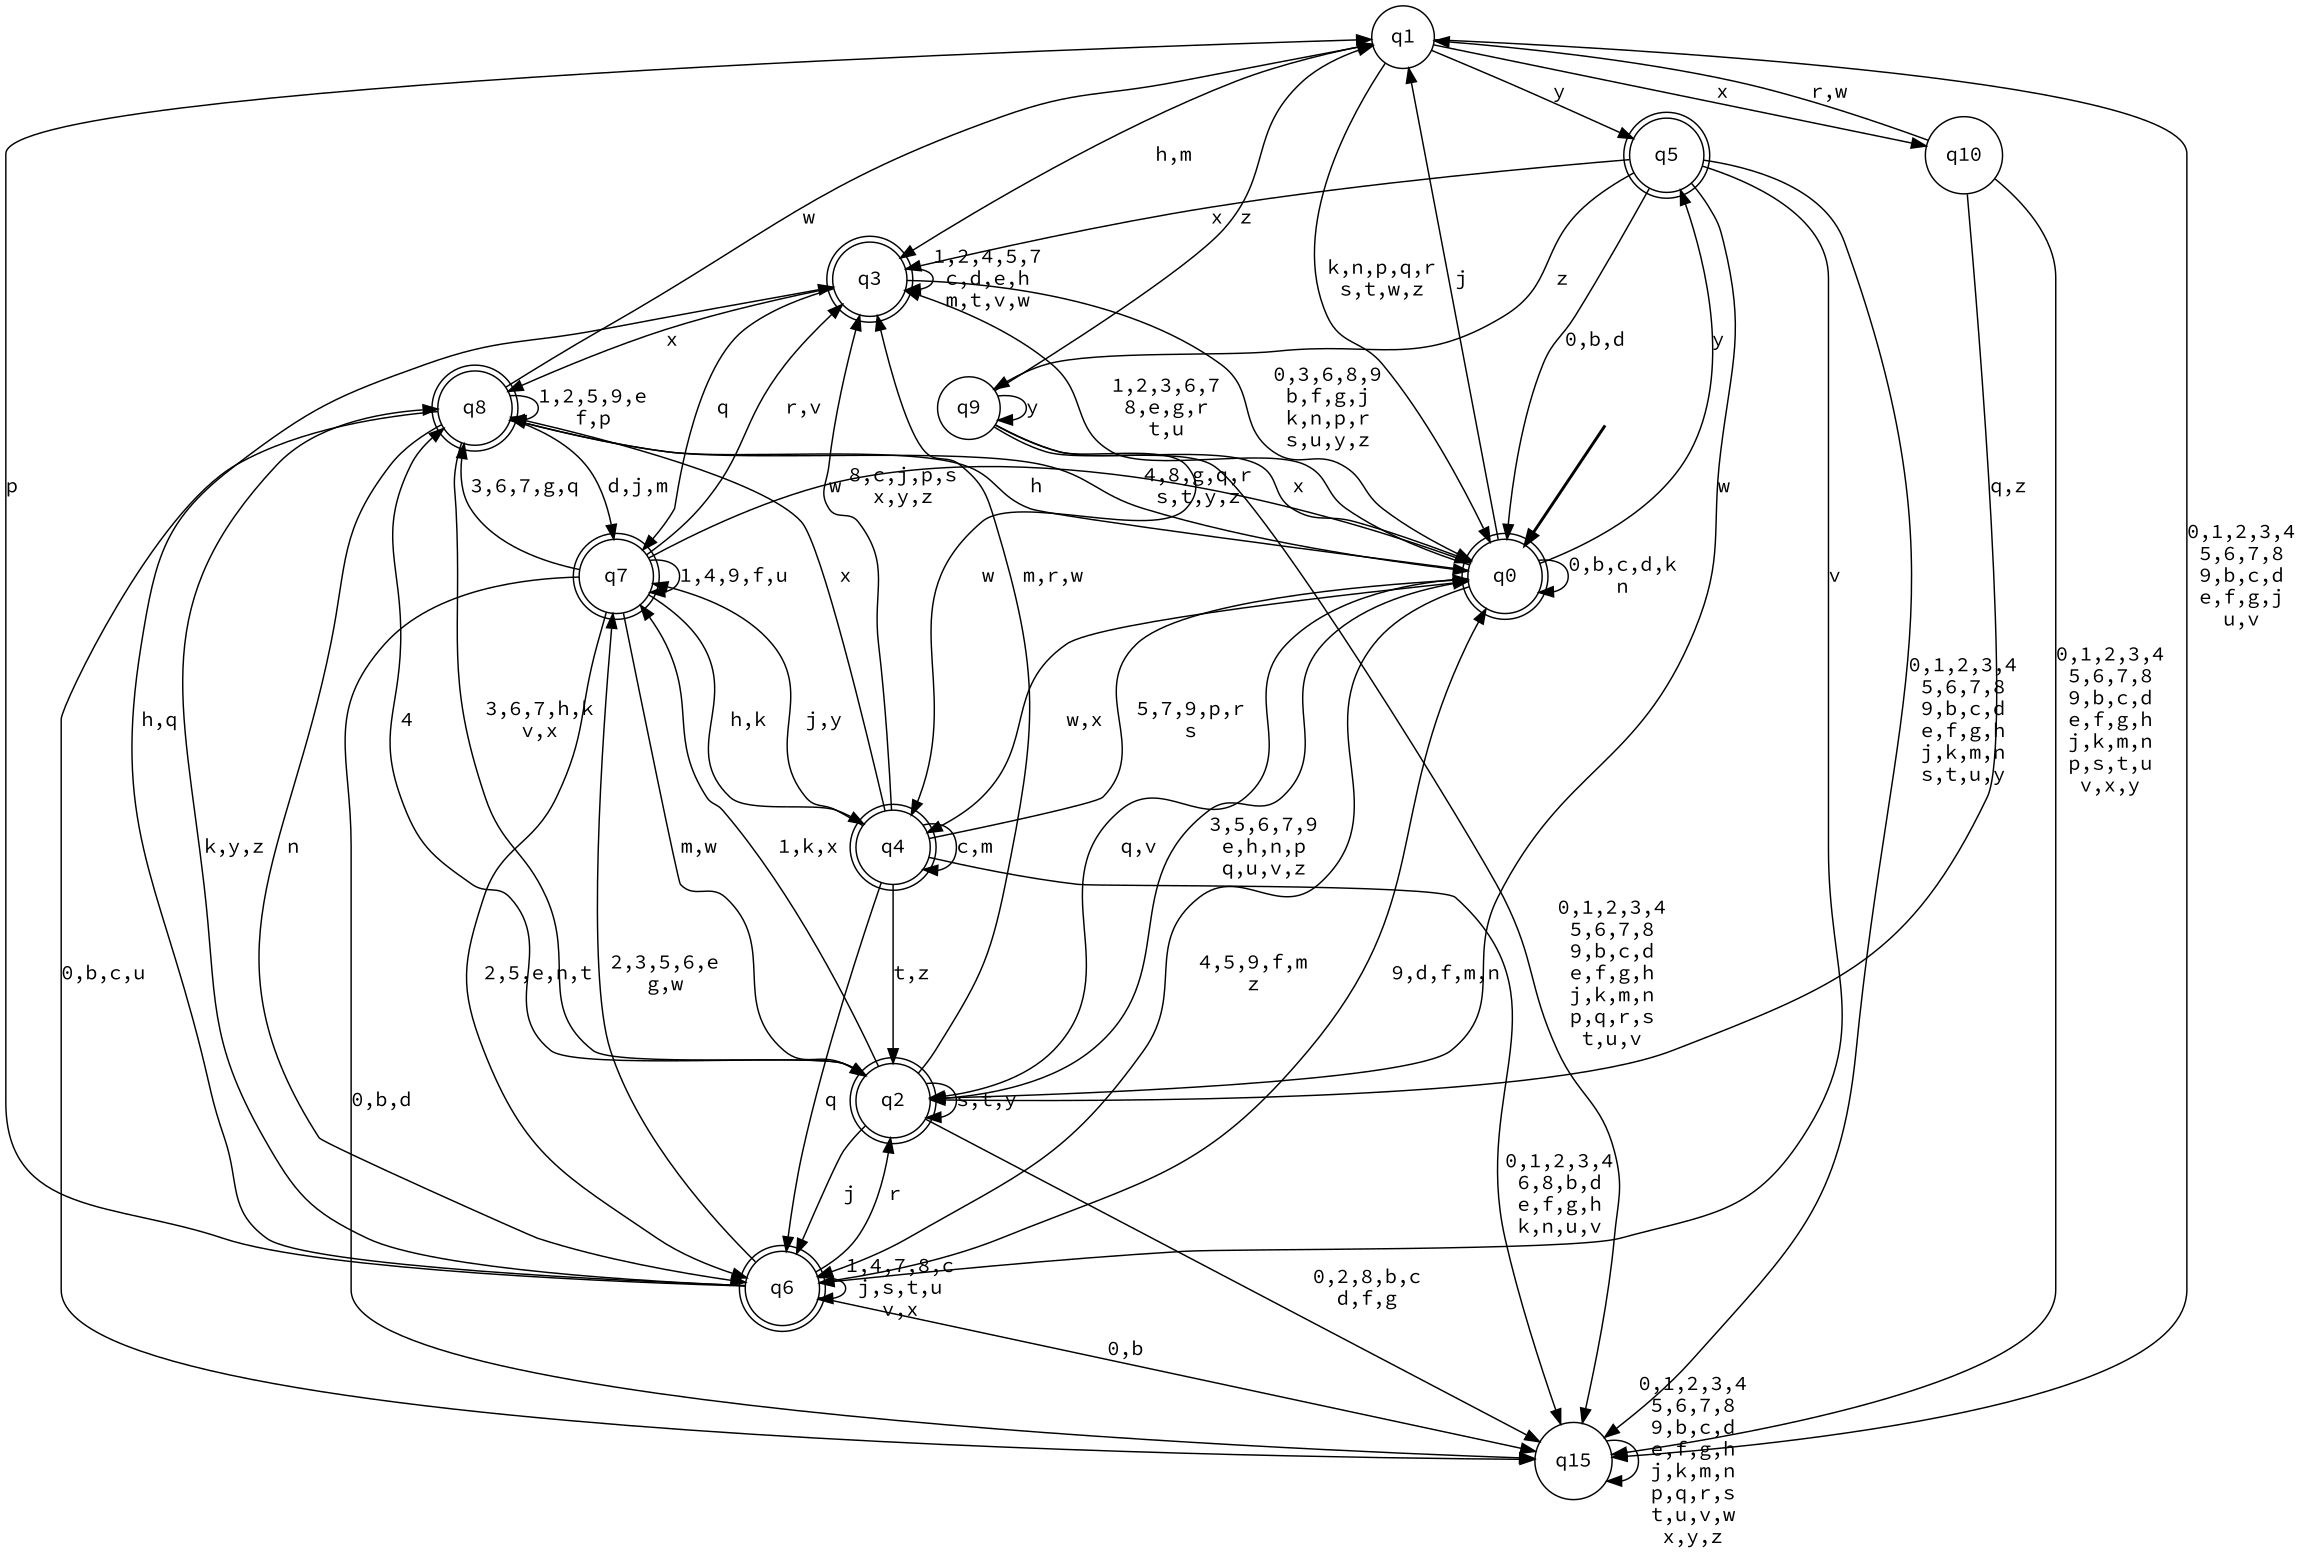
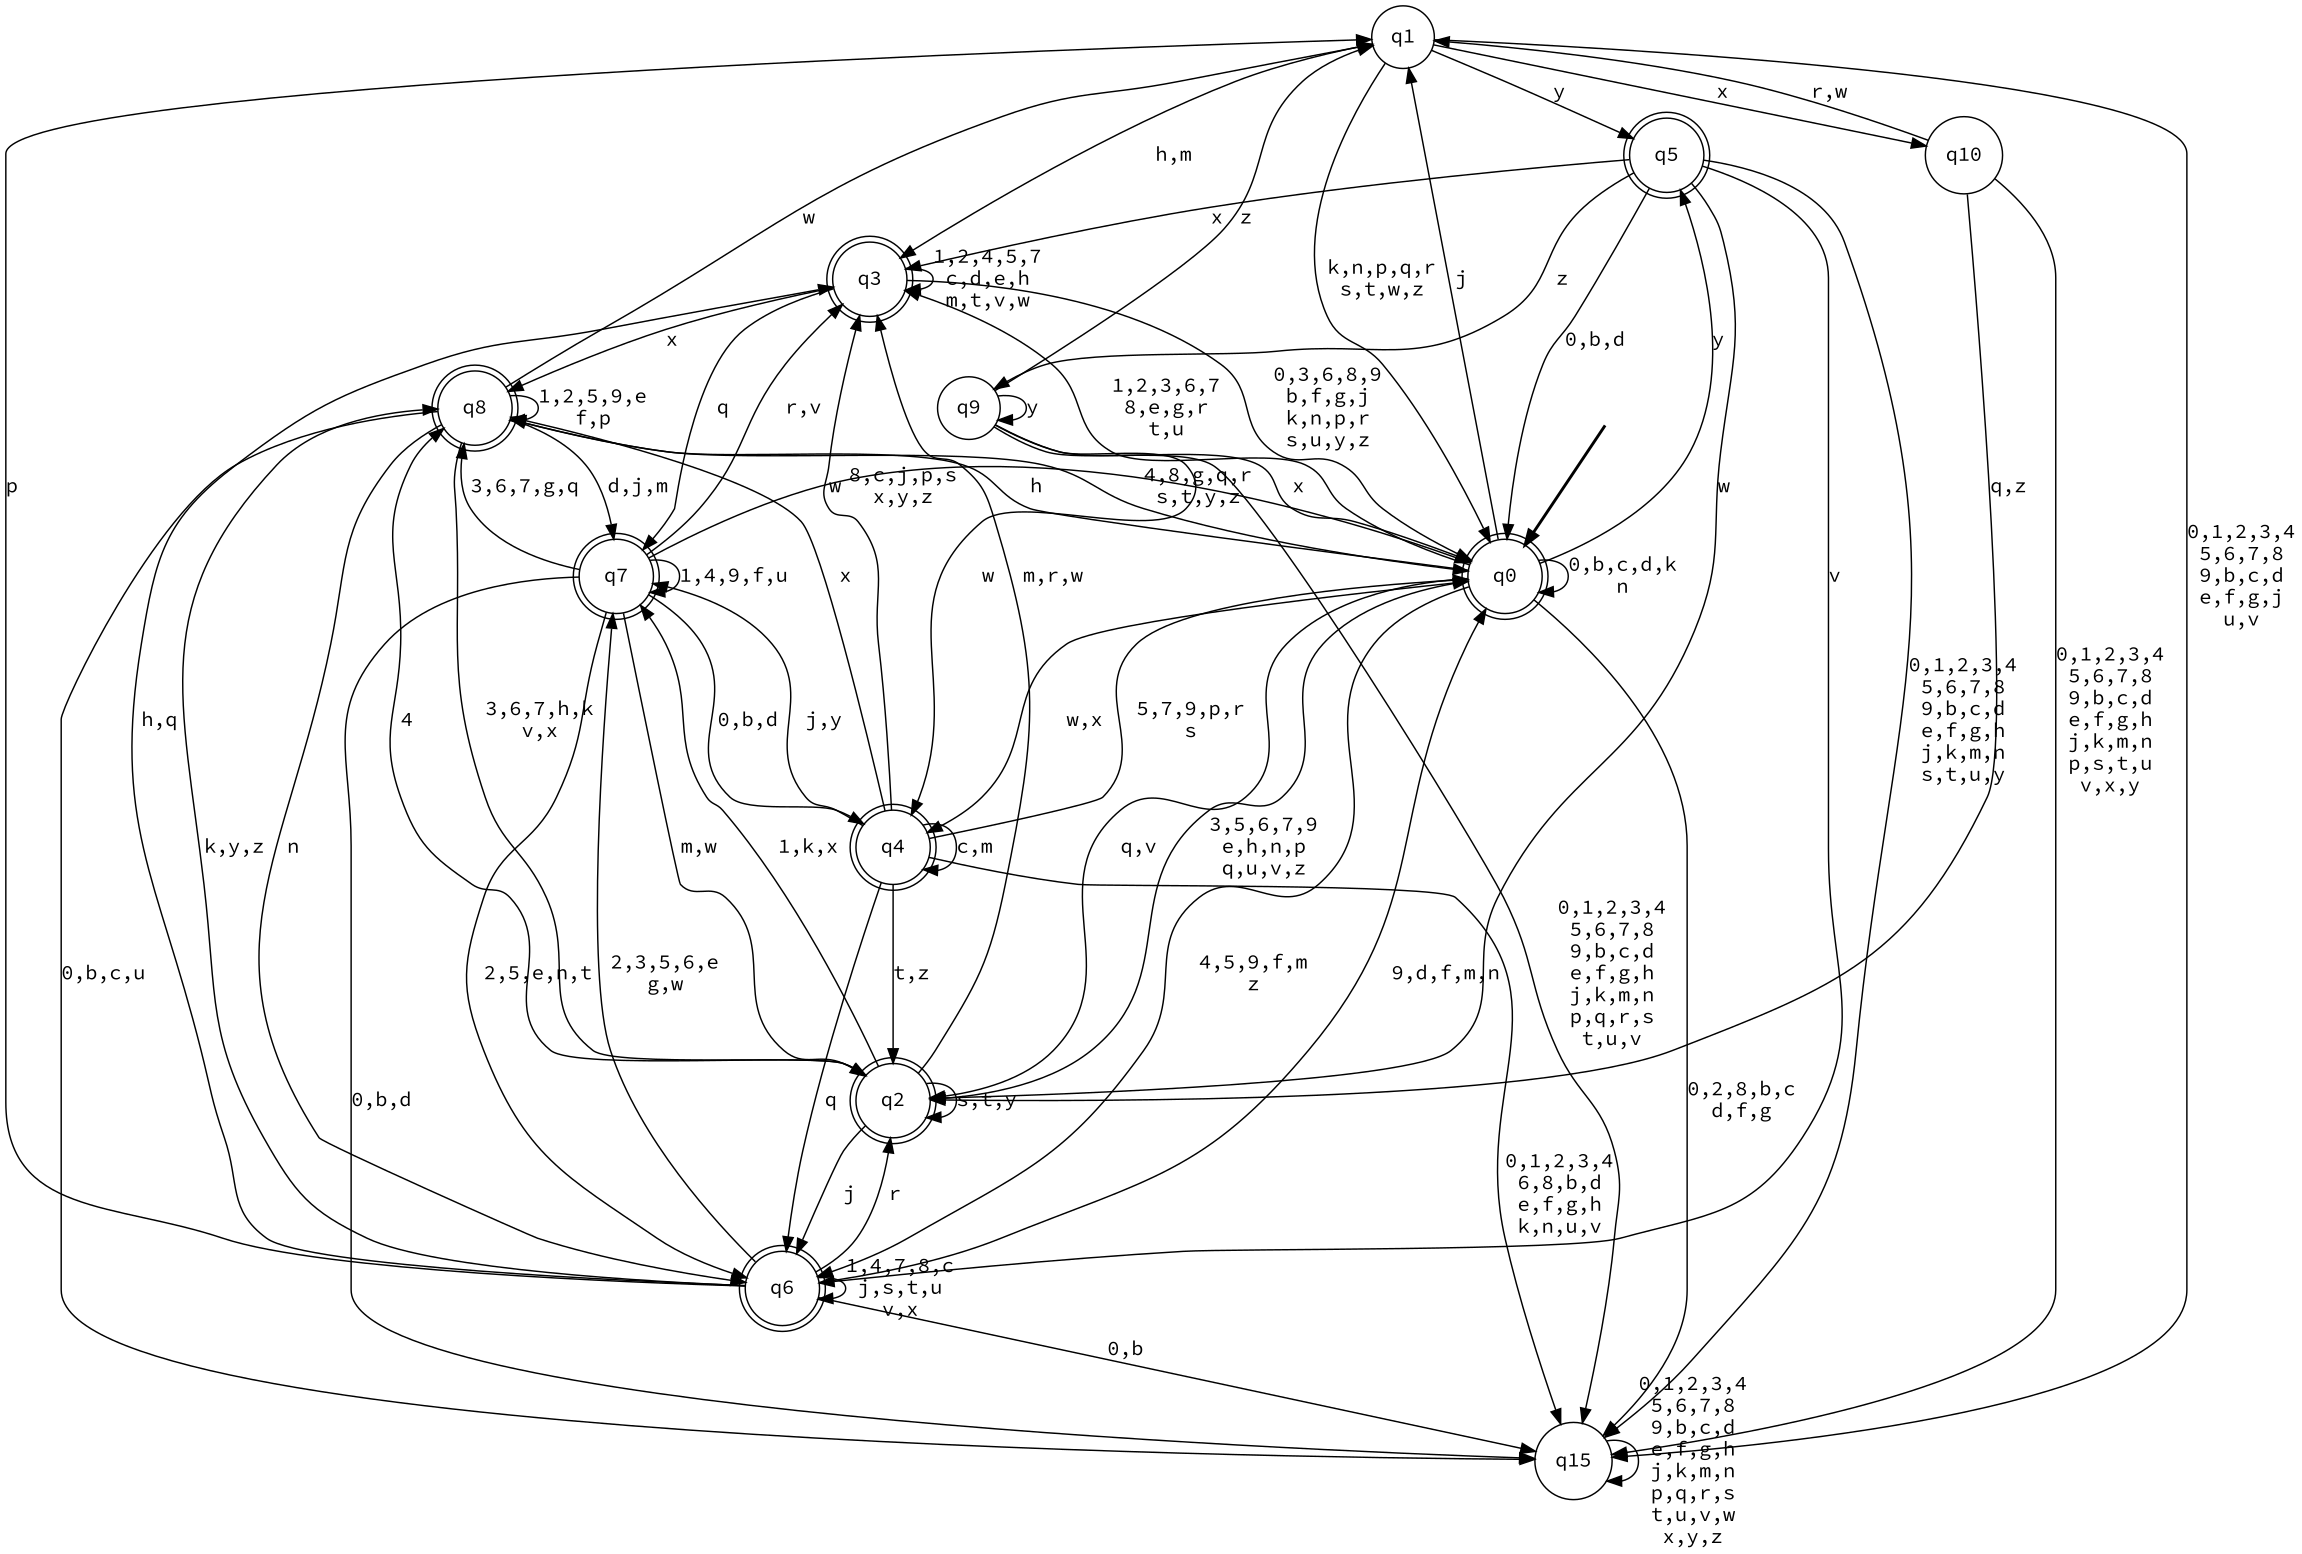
edge "q7" -> "q4": label "h,k" -> "0,b,d"
edge "q2" -> "q15": now "q0" -> "q15"
